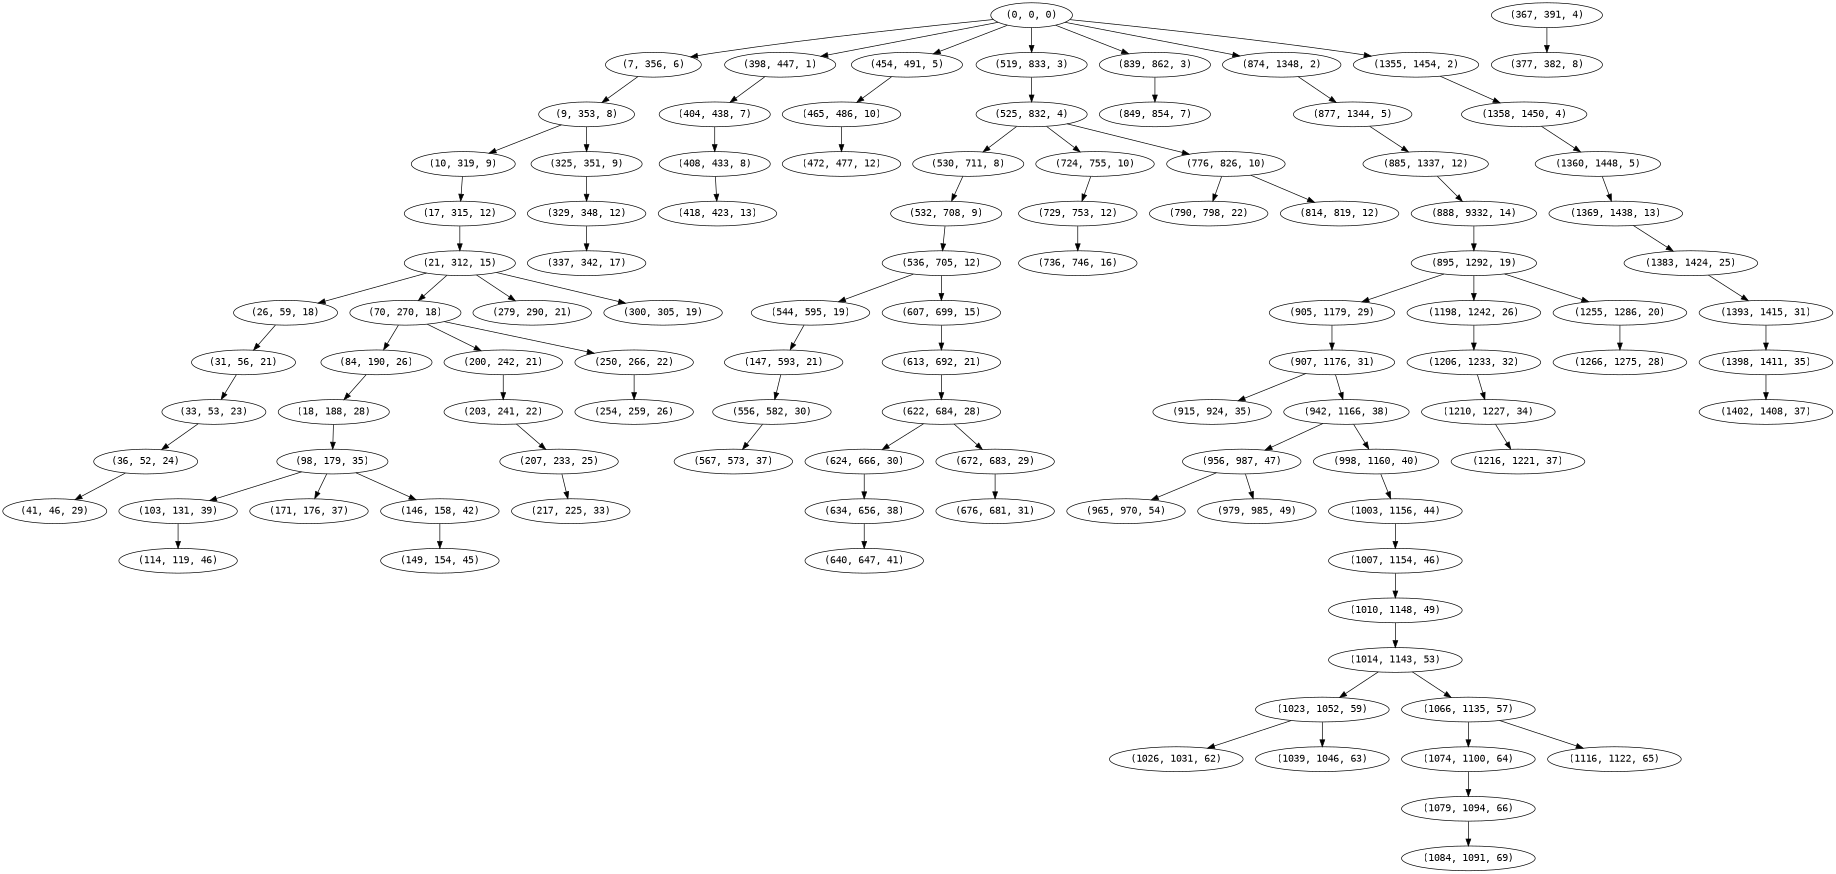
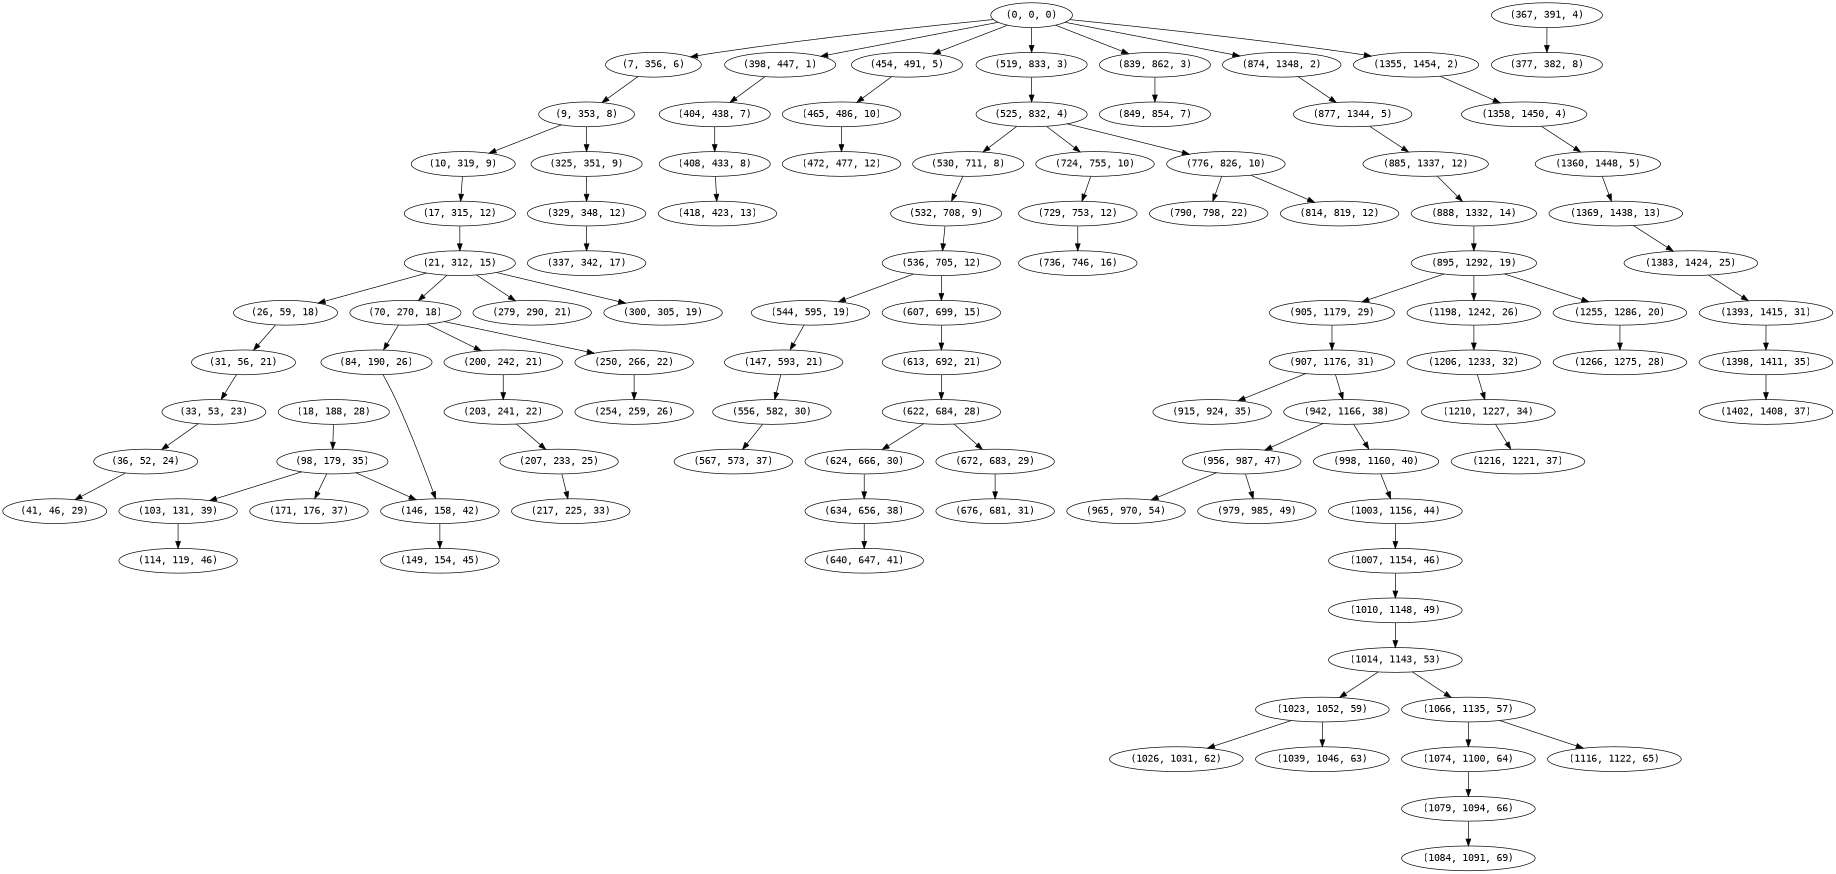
node "(888, 9332, 14)": label "(888, 9332, 14)" -> "(888, 1332, 14)"
edge "(84, 190, 26)" -> "(18, 188, 28)": now "(84, 190, 26)" -> "(146, 158, 42)"
